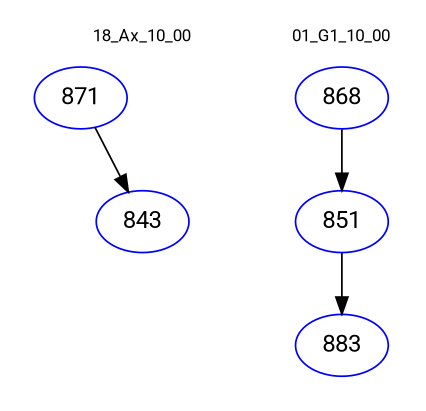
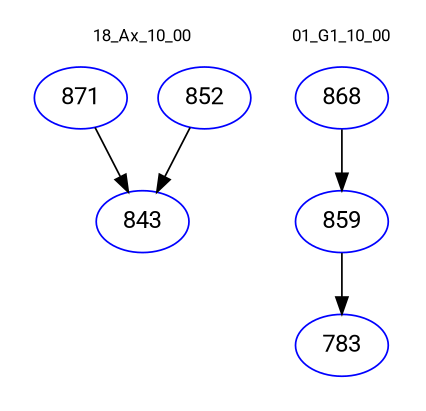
node "852": added
node "851": label "851" -> "859"
node "883": label "883" -> "783"
